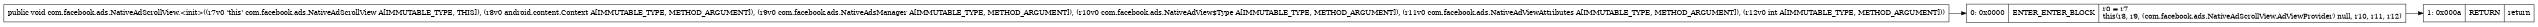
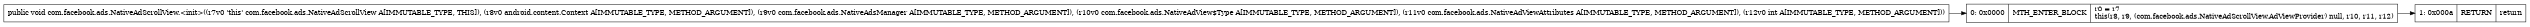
node "0: 0x0000": text "ENTER_ENTER_BLOCK" -> "MTH_ENTER_BLOCK"
